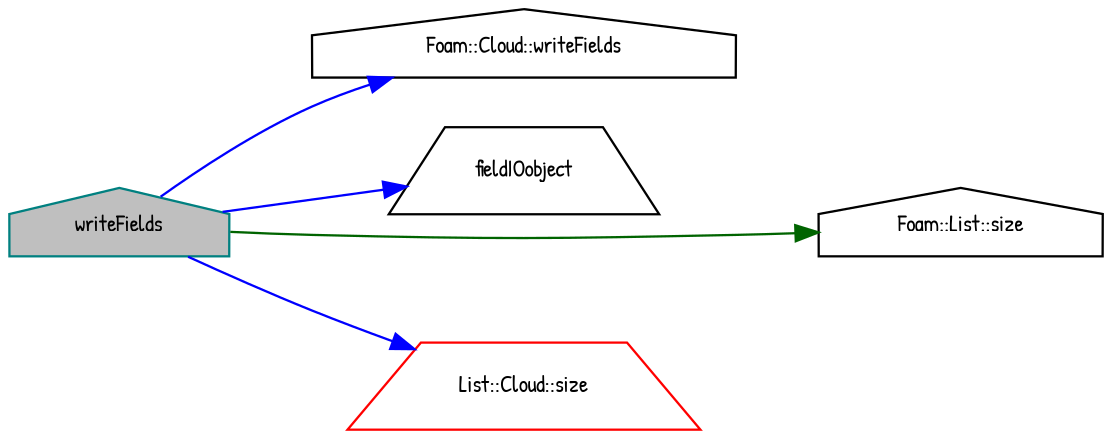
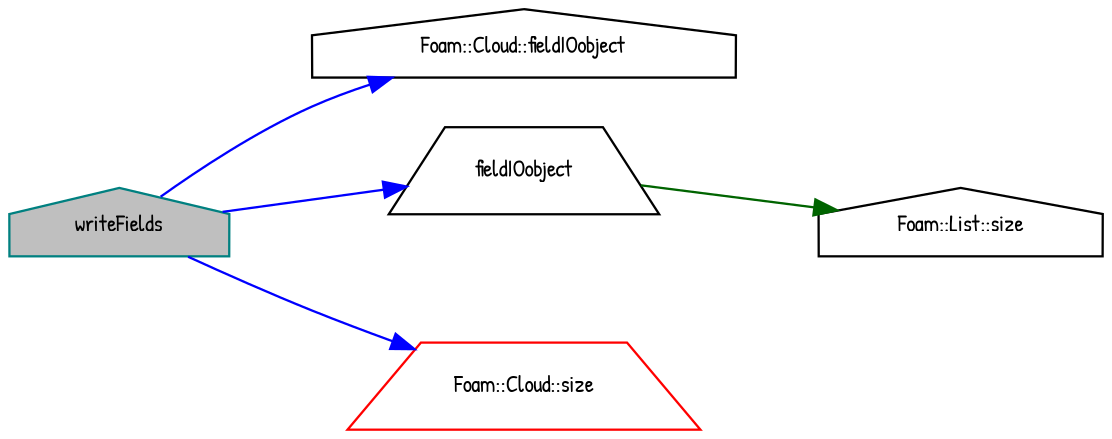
node "Foam::Cloud::writeFields": label "Foam::Cloud::writeFields" -> "Foam::Cloud::fieldIOobject"
edge "writeFields" -> "Foam::List::size": now "fieldIOobject" -> "Foam::List::size"
node "List::Cloud::size": label "List::Cloud::size" -> "Foam::Cloud::size"
